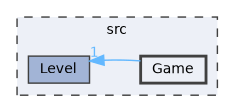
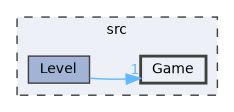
edge "Game" -> "Level": reversed
